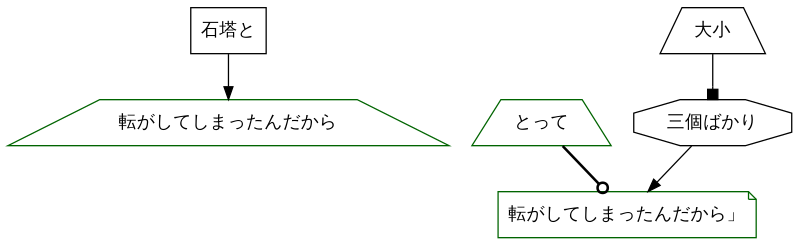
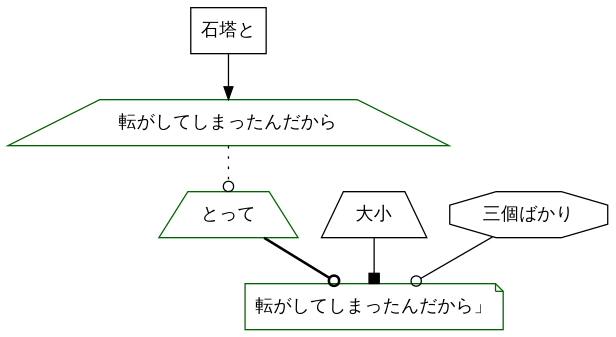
edge "大小" -> "三個ばかり": now "大小" -> "転がしてしまったんだから」"
edge "転がしてしまったんだから" -> "とって": added
edge "三個ばかり" -> "転がしてしまったんだから」": arrowhead normal -> odot
